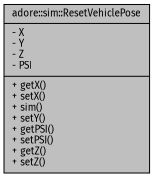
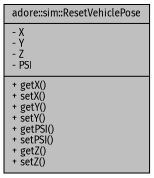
node "adore::sim::ResetVehiclePose": text "+ sim()" -> "+ getY()"
